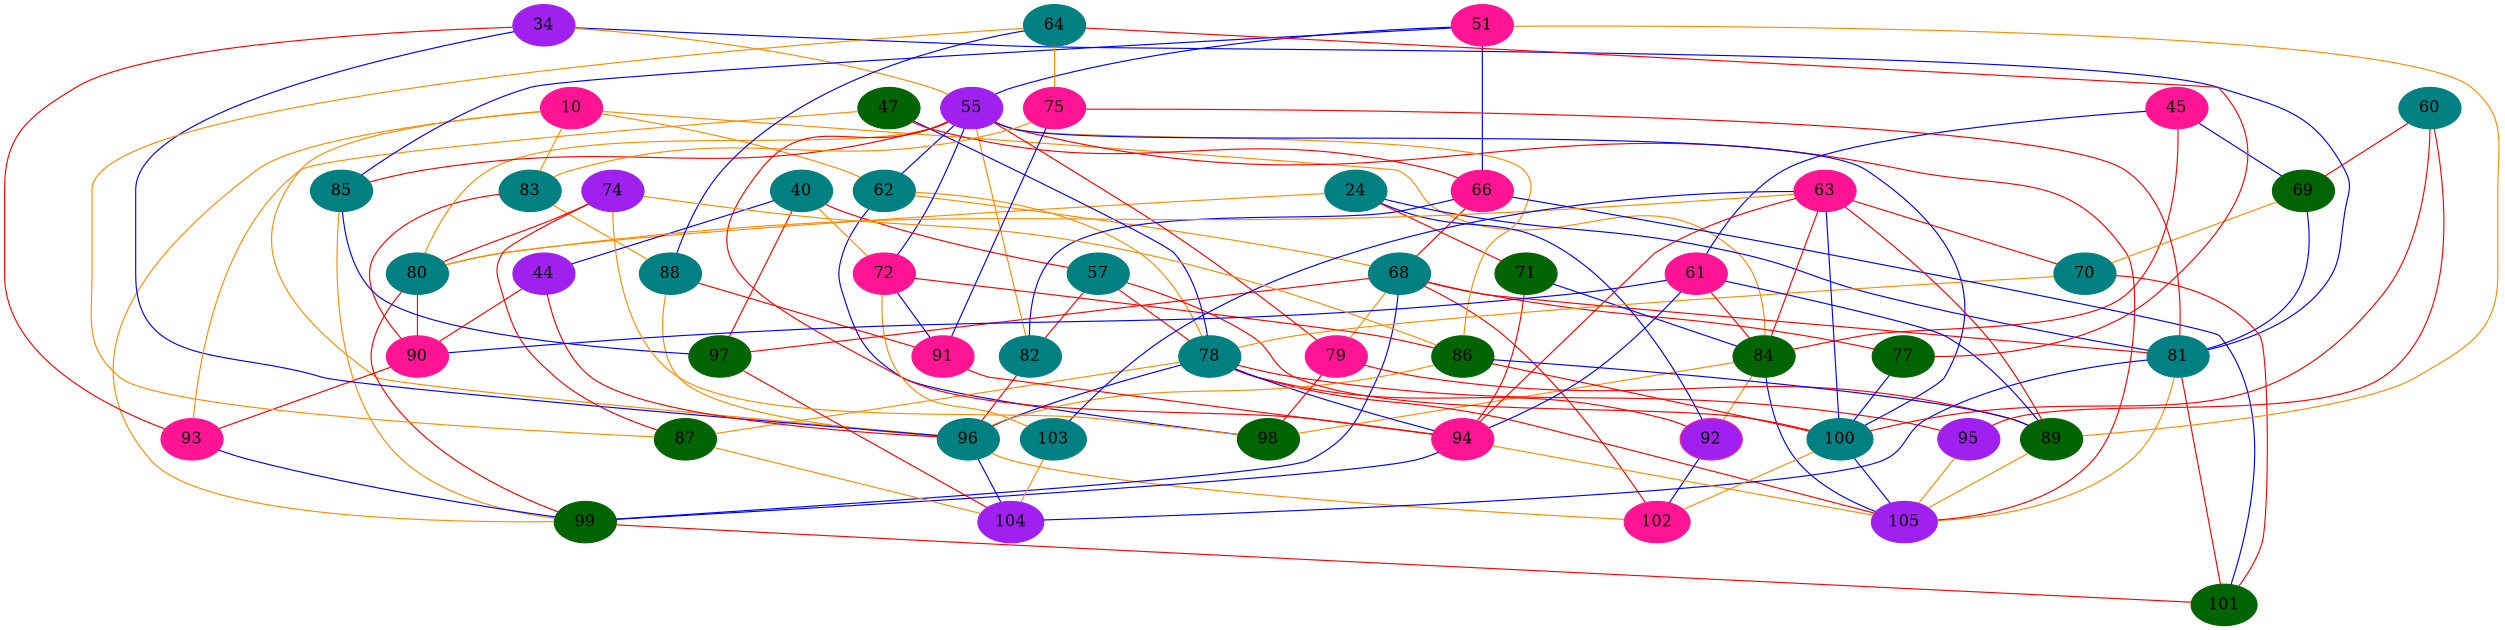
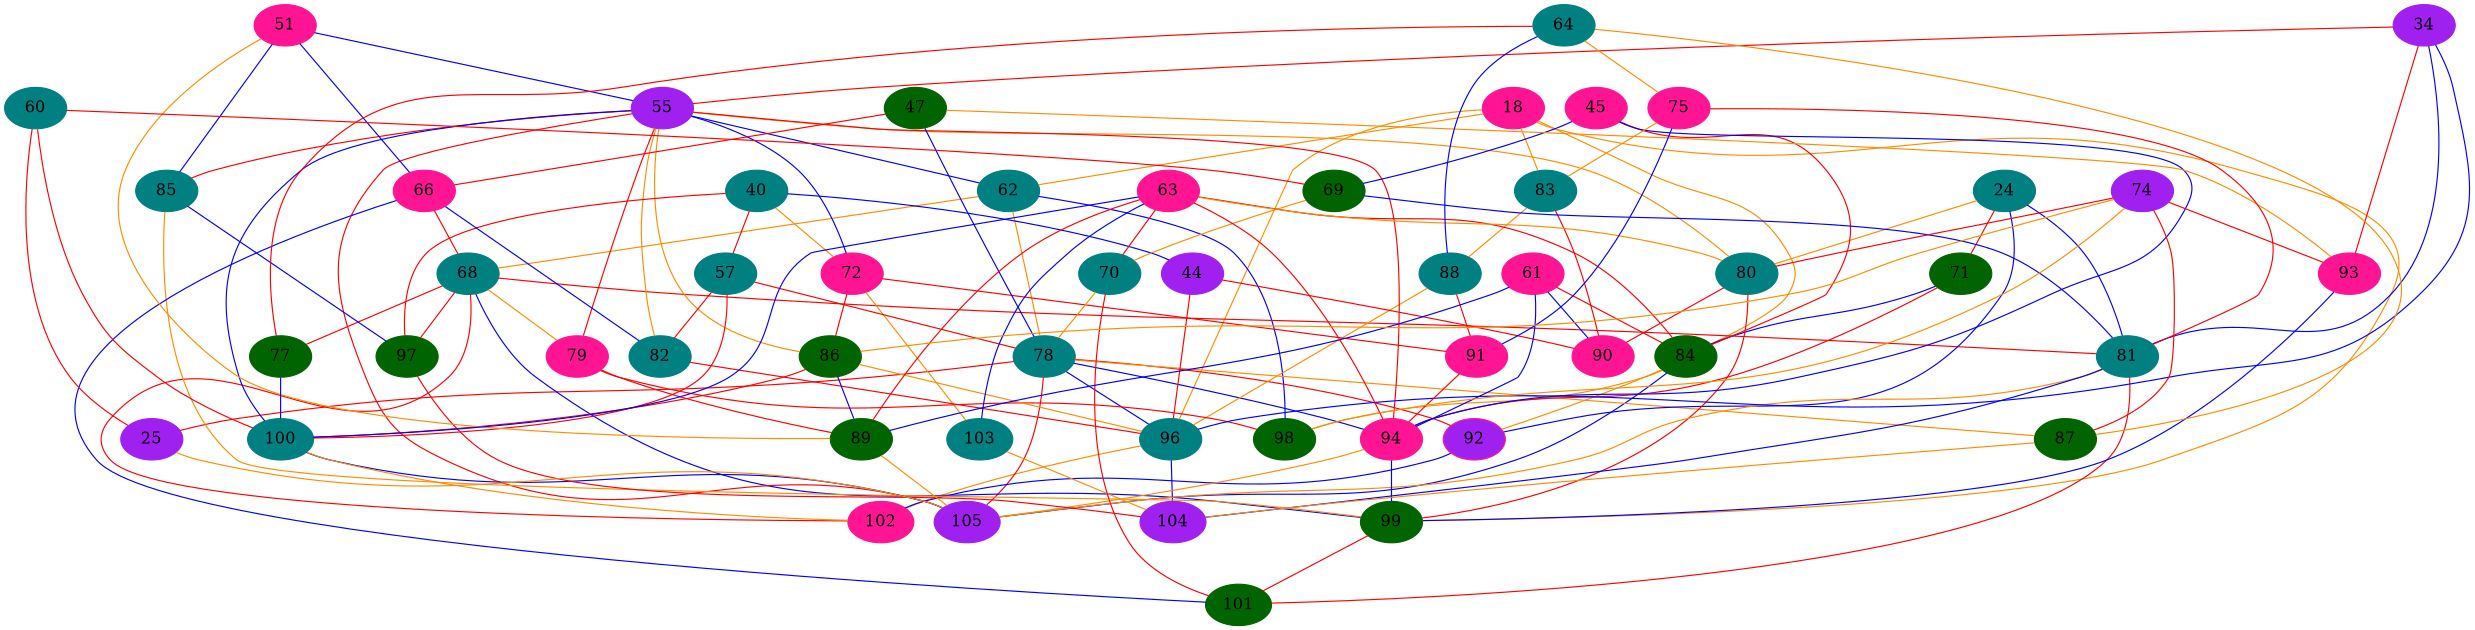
edge "34" -- "55": color darkorange -> red
node "10": label "10" -> "18"
edge "45" -- "61": now "45" -- "94"
edge "72" -- "91": color blue -> red
edge "90" -- "93": now "74" -- "93"
node "95": label "95" -> "25"
